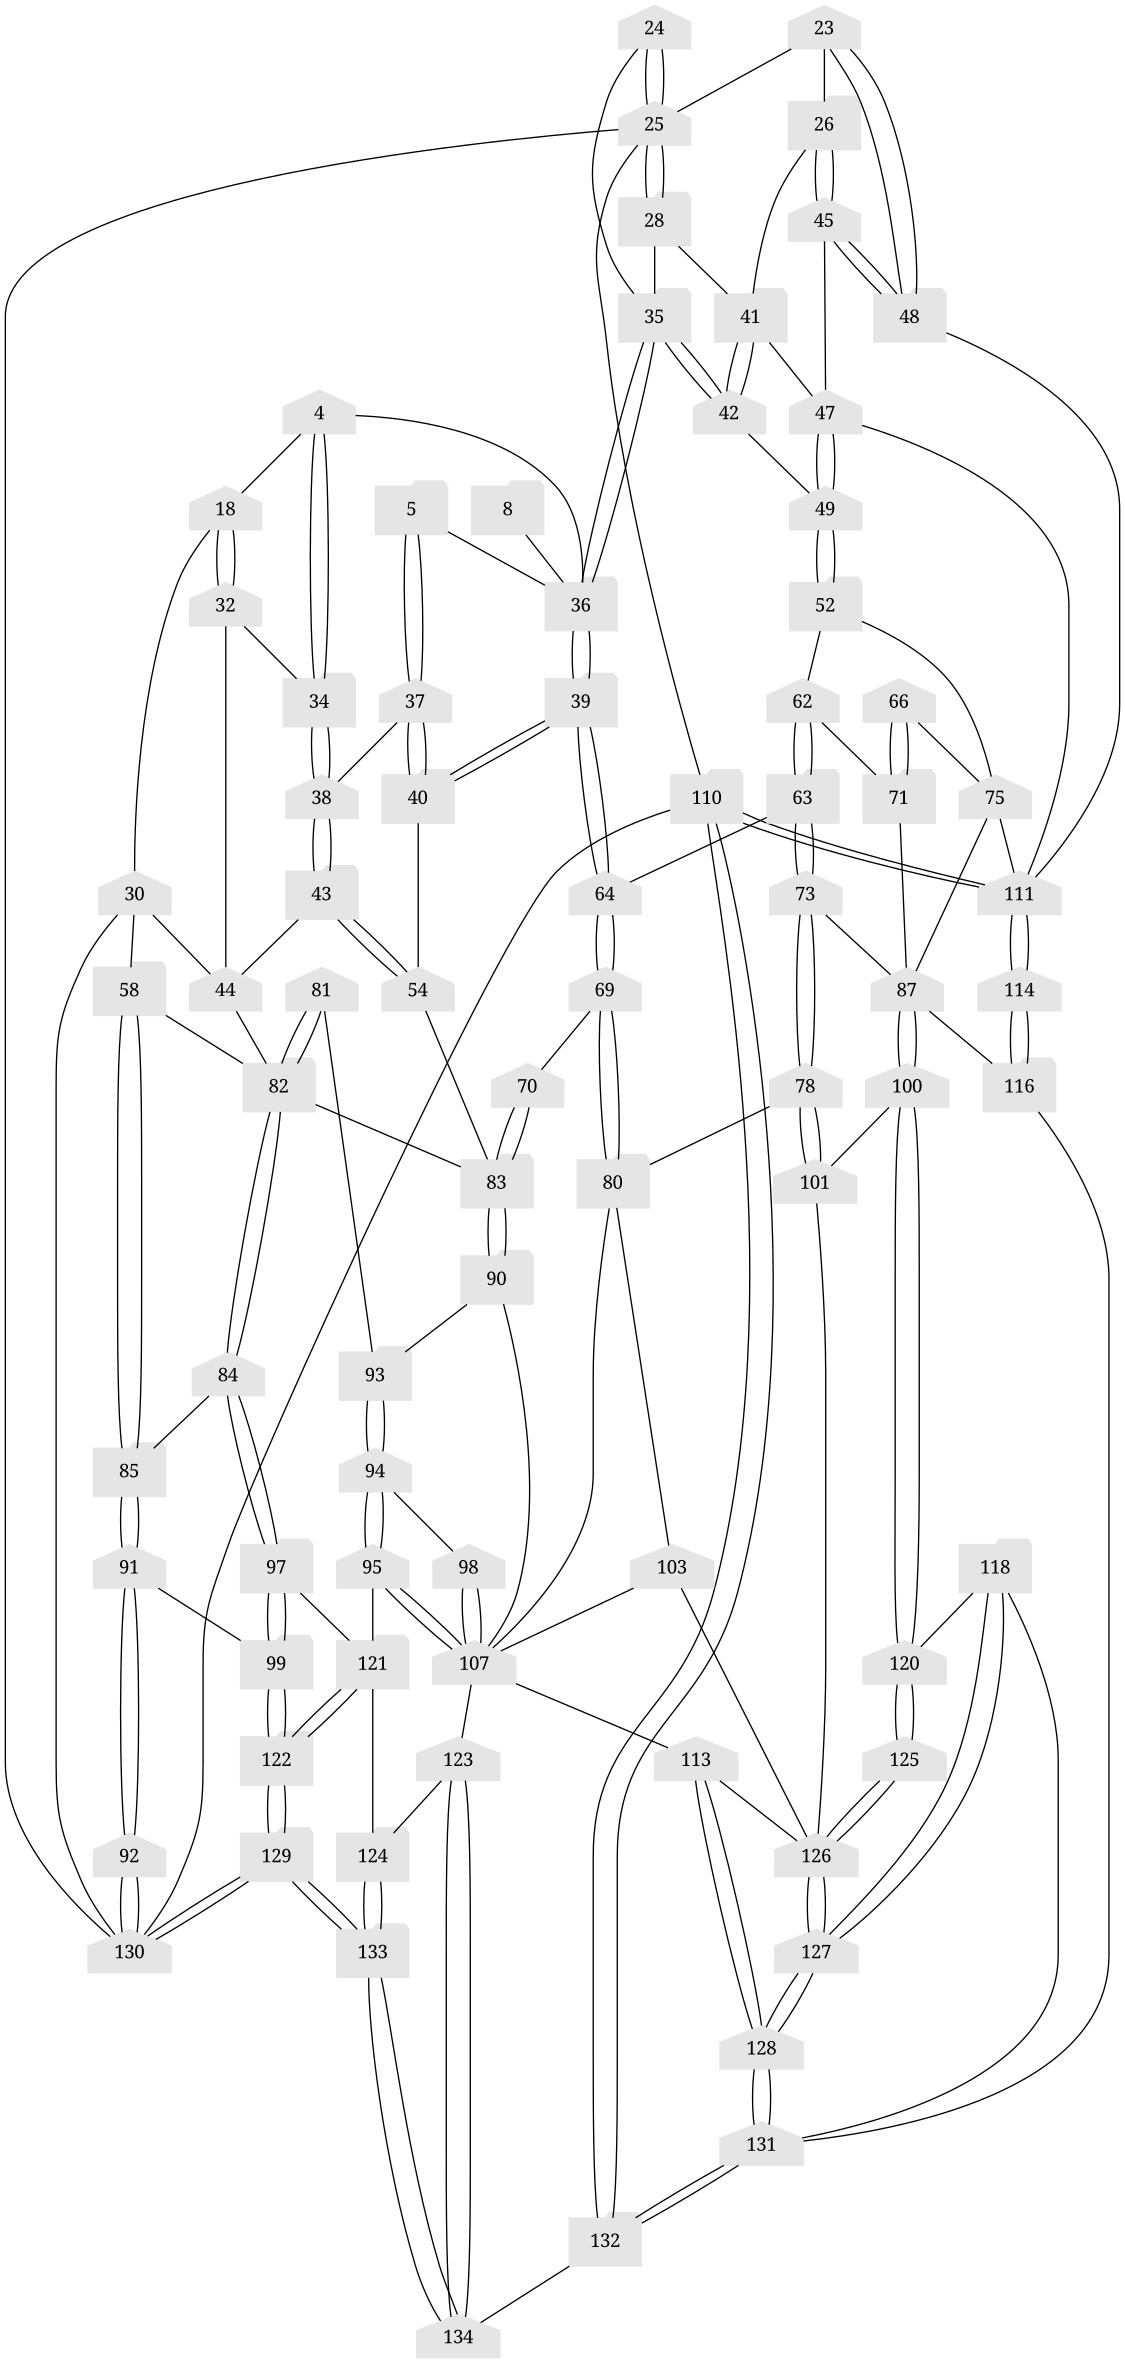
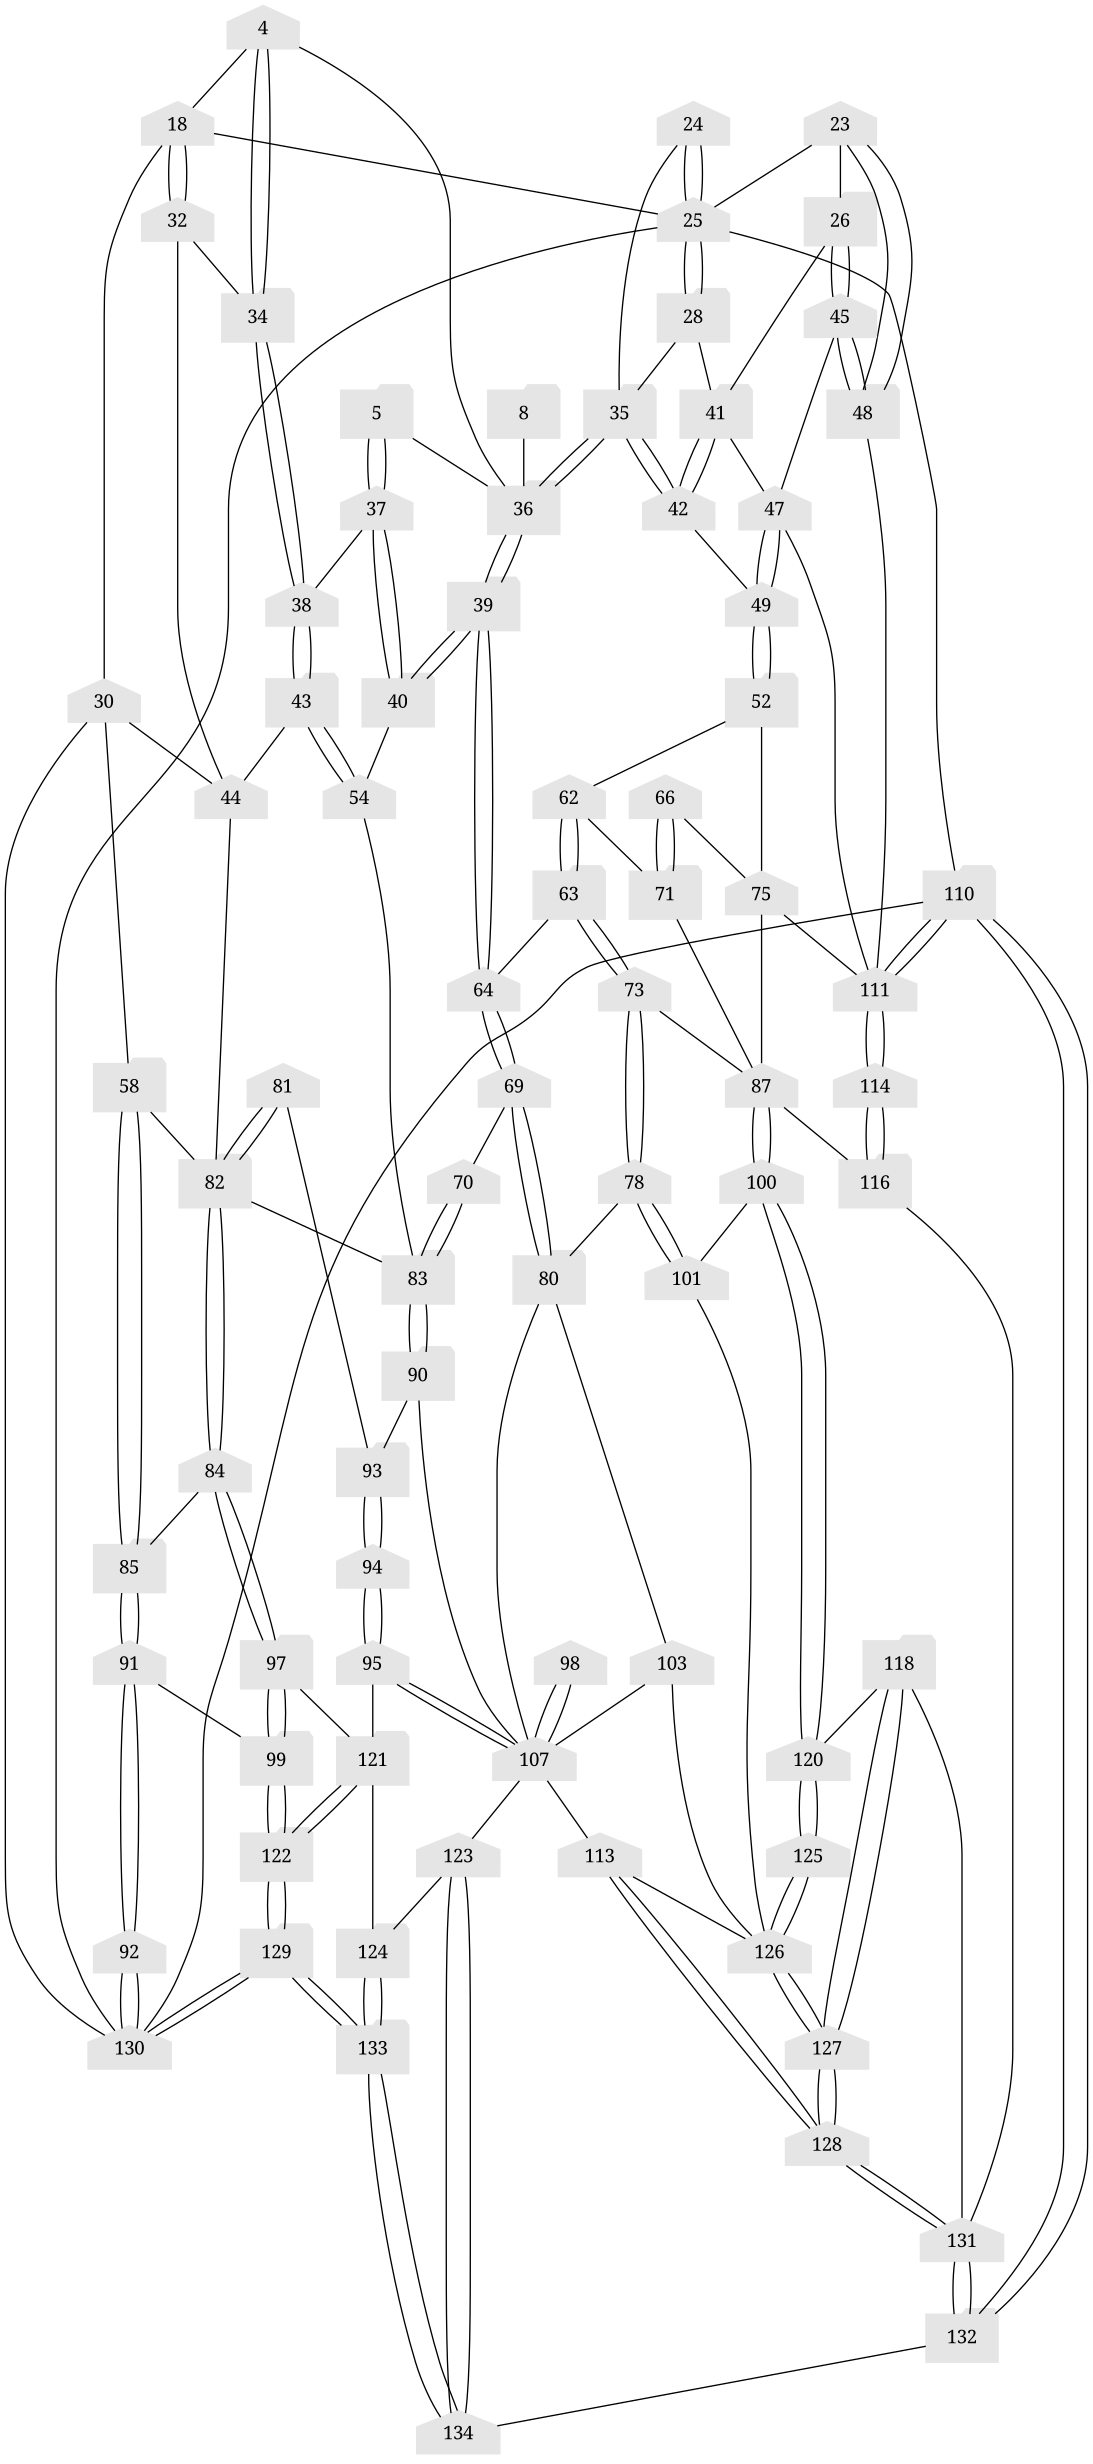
edge "18" -- "25": added
edge "94" -- "98": removed
